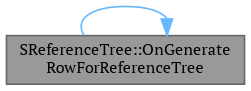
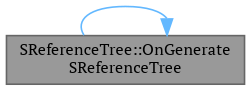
node "SReferenceTree::OnGenerate RowForReferenceTree": label "SReferenceTree::OnGenerate RowForReferenceTree" -> "SReferenceTree::OnGenerate SReferenceTree"
